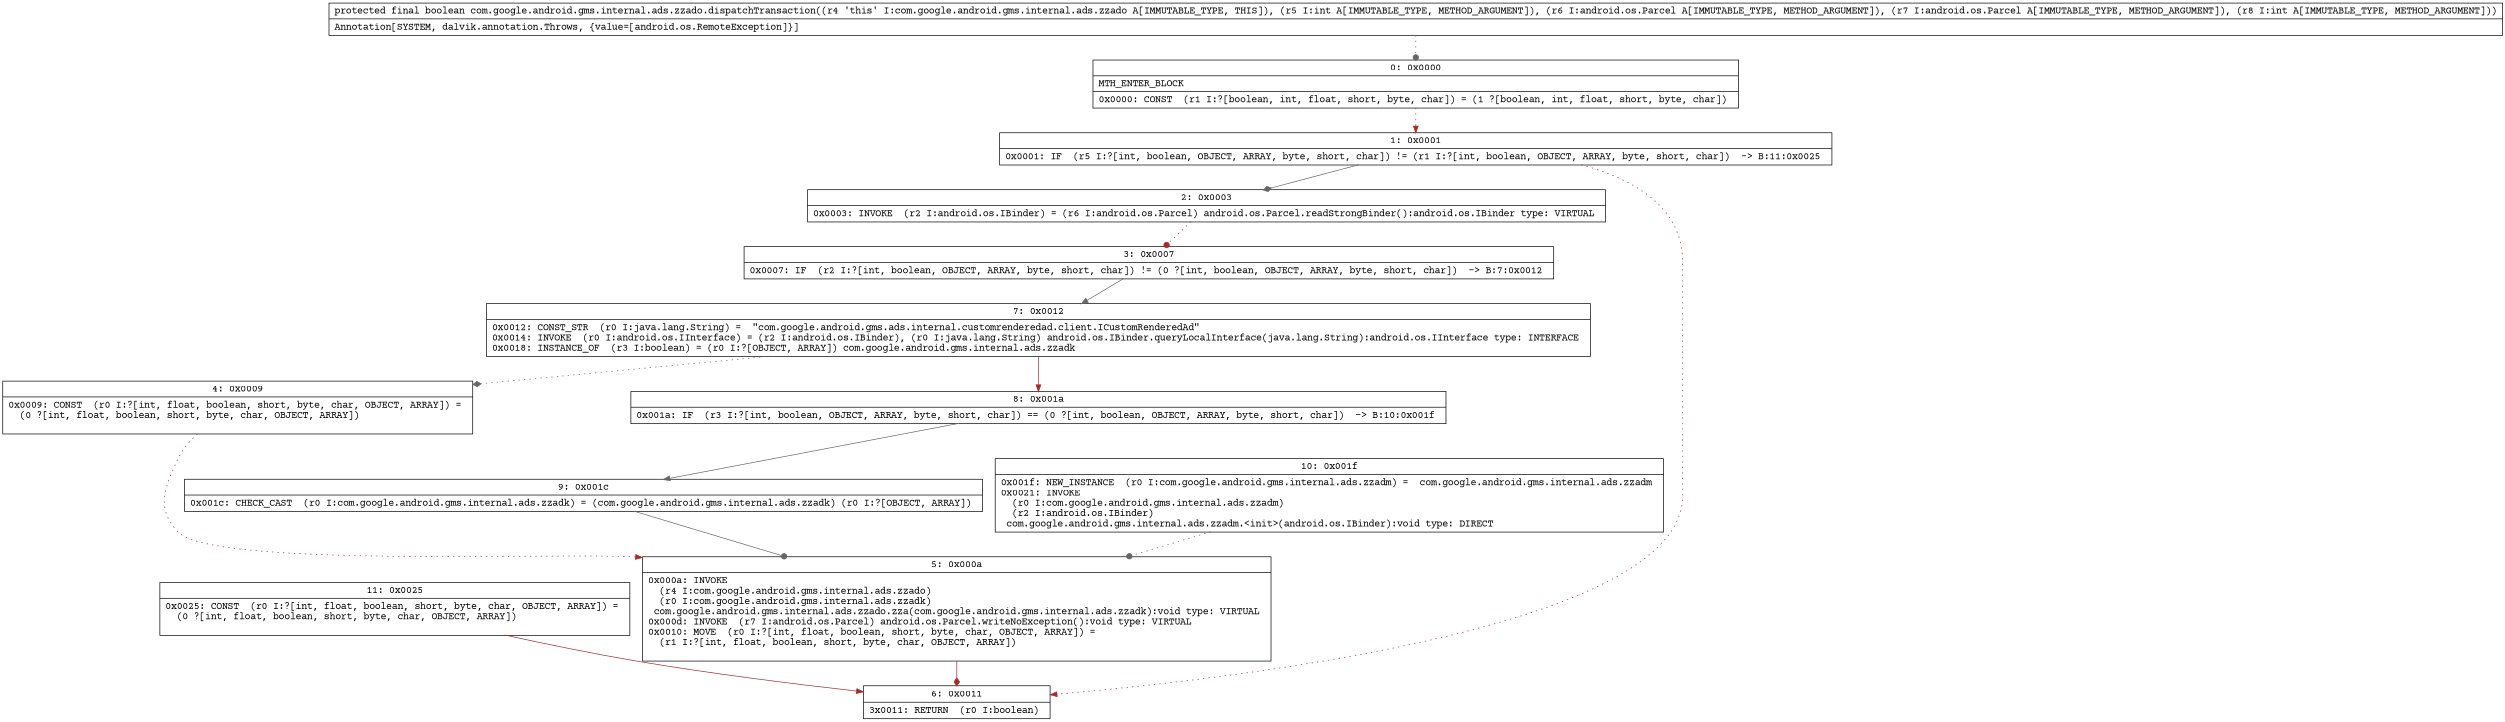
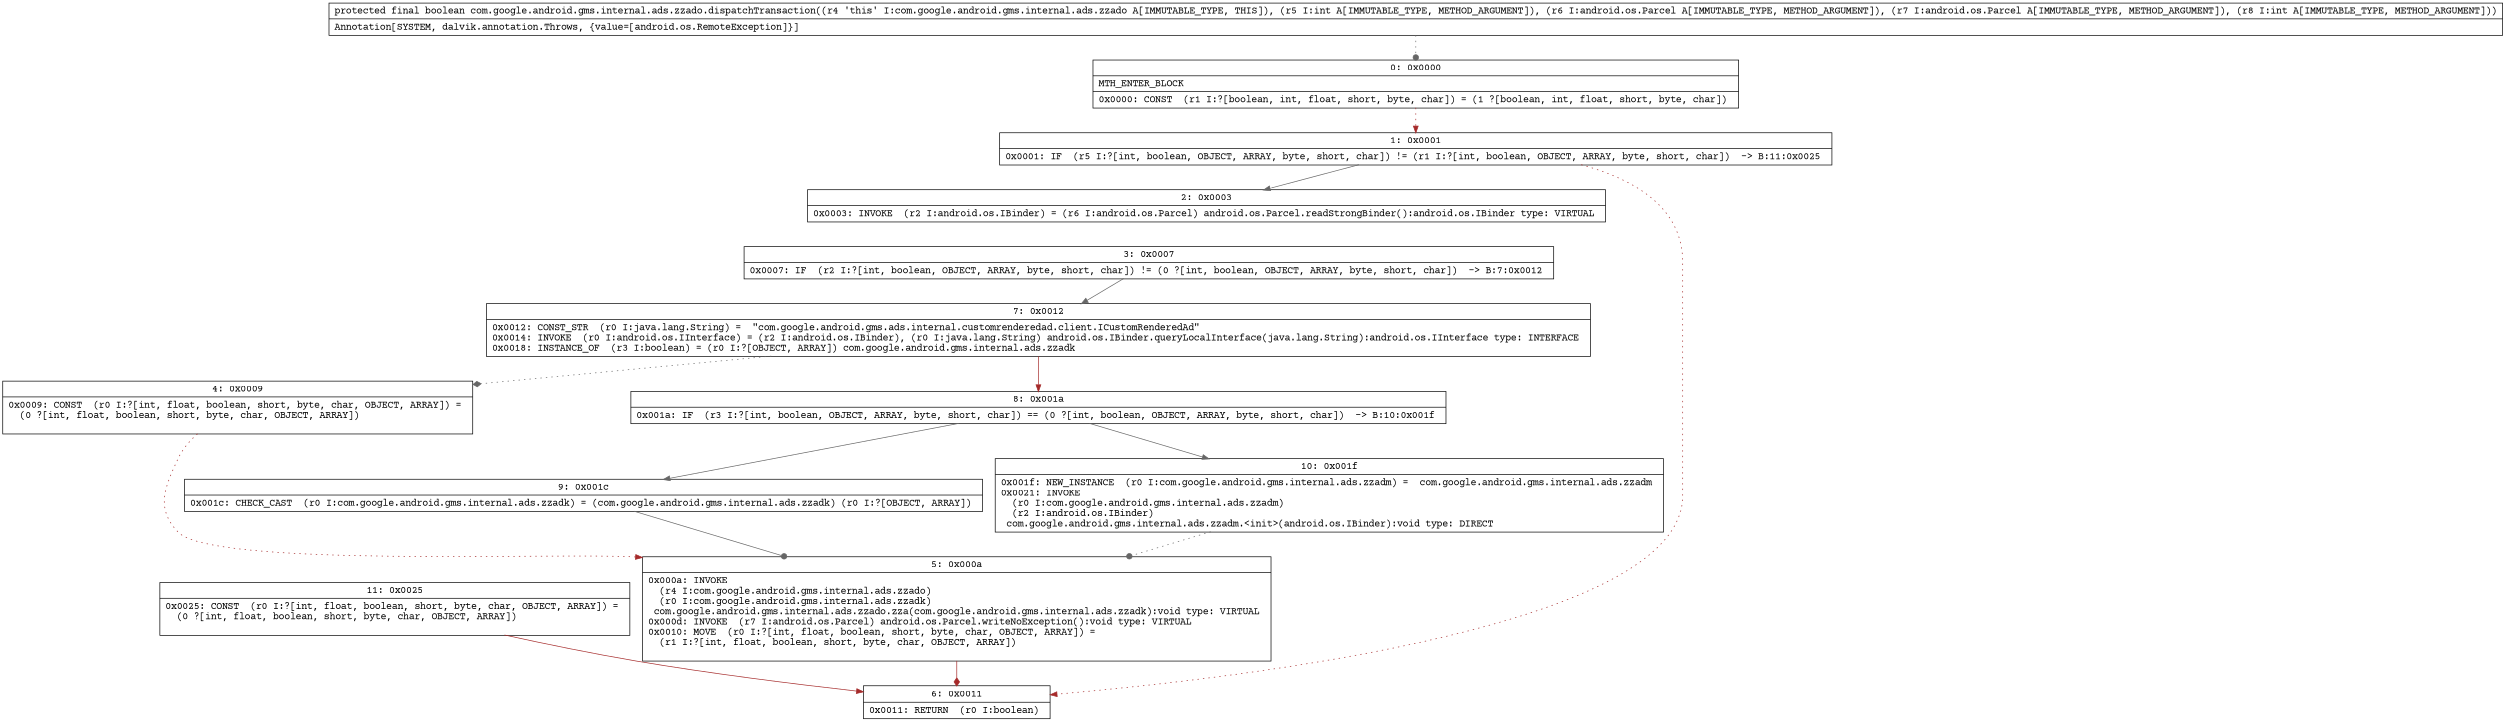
edge "1: 0x0001" -> "2: 0x0003": arrowhead diamond -> normal
edge "2: 0x0003" -> "3: 0x0007": removed
edge "8: 0x001a" -> "10: 0x001f": added
node "6: 0x0011": text "3x0011: RETURN  (r0 I:boolean)" -> "0x0011: RETURN  (r0 I:boolean)"
